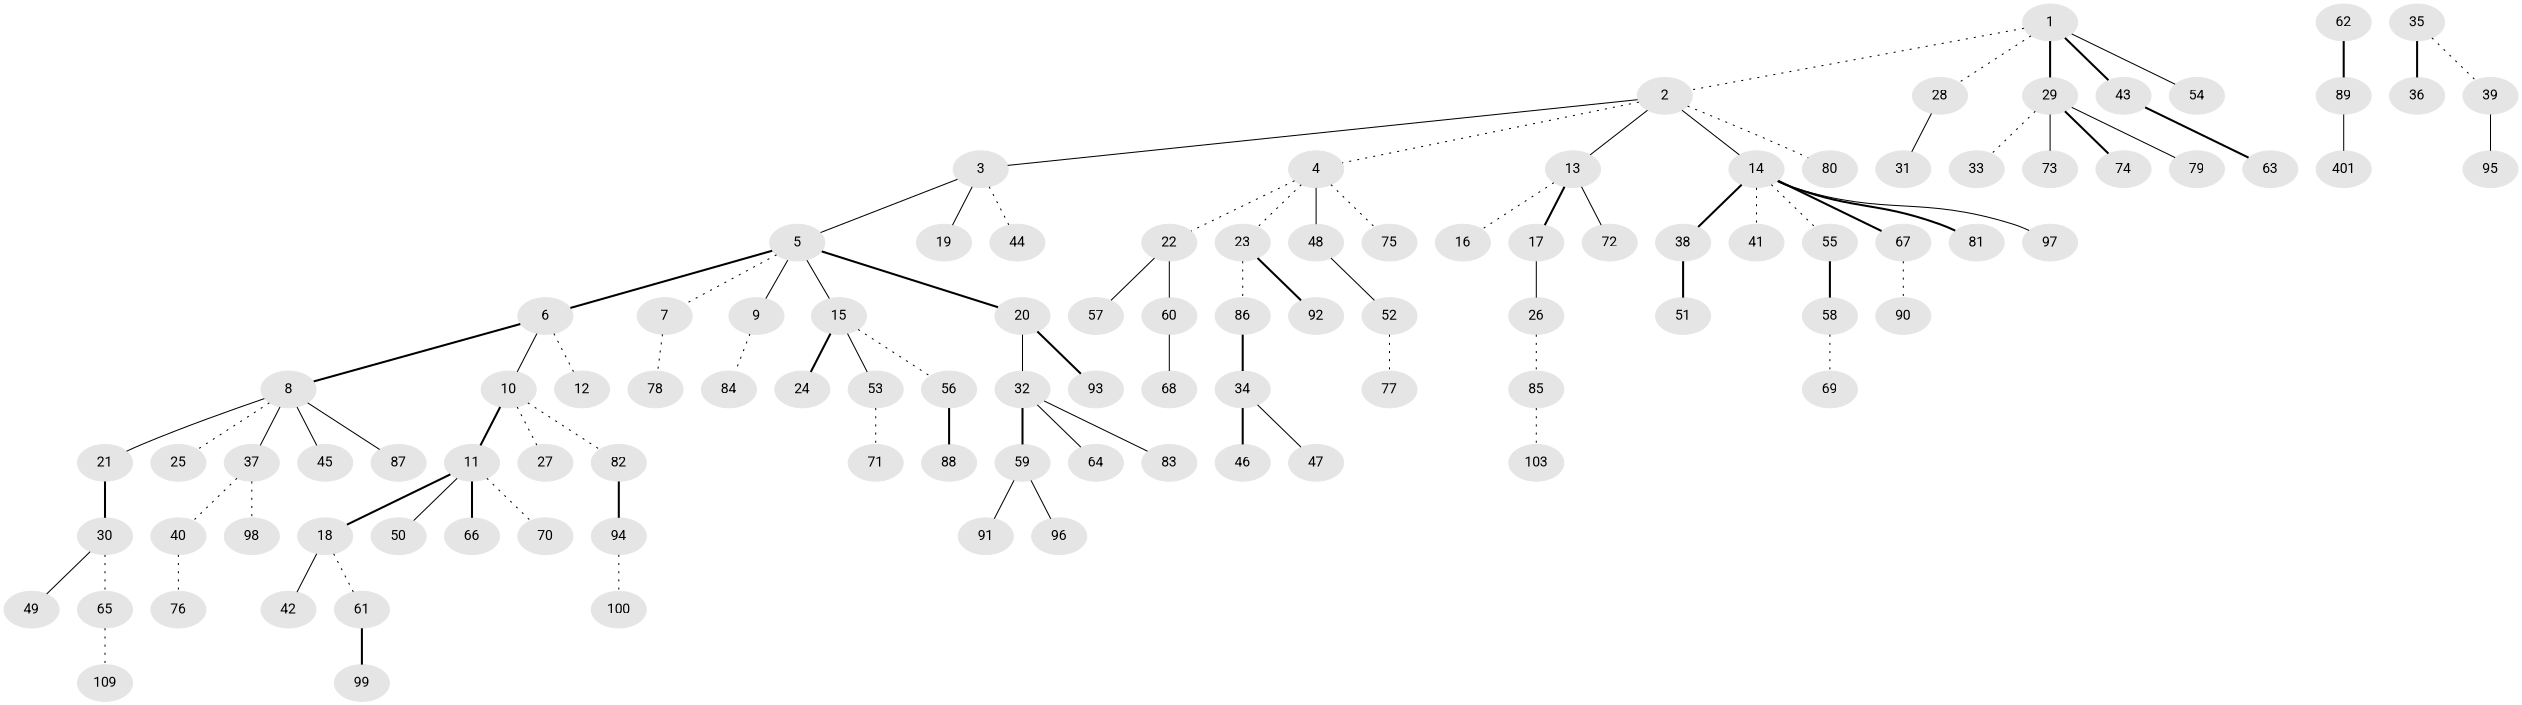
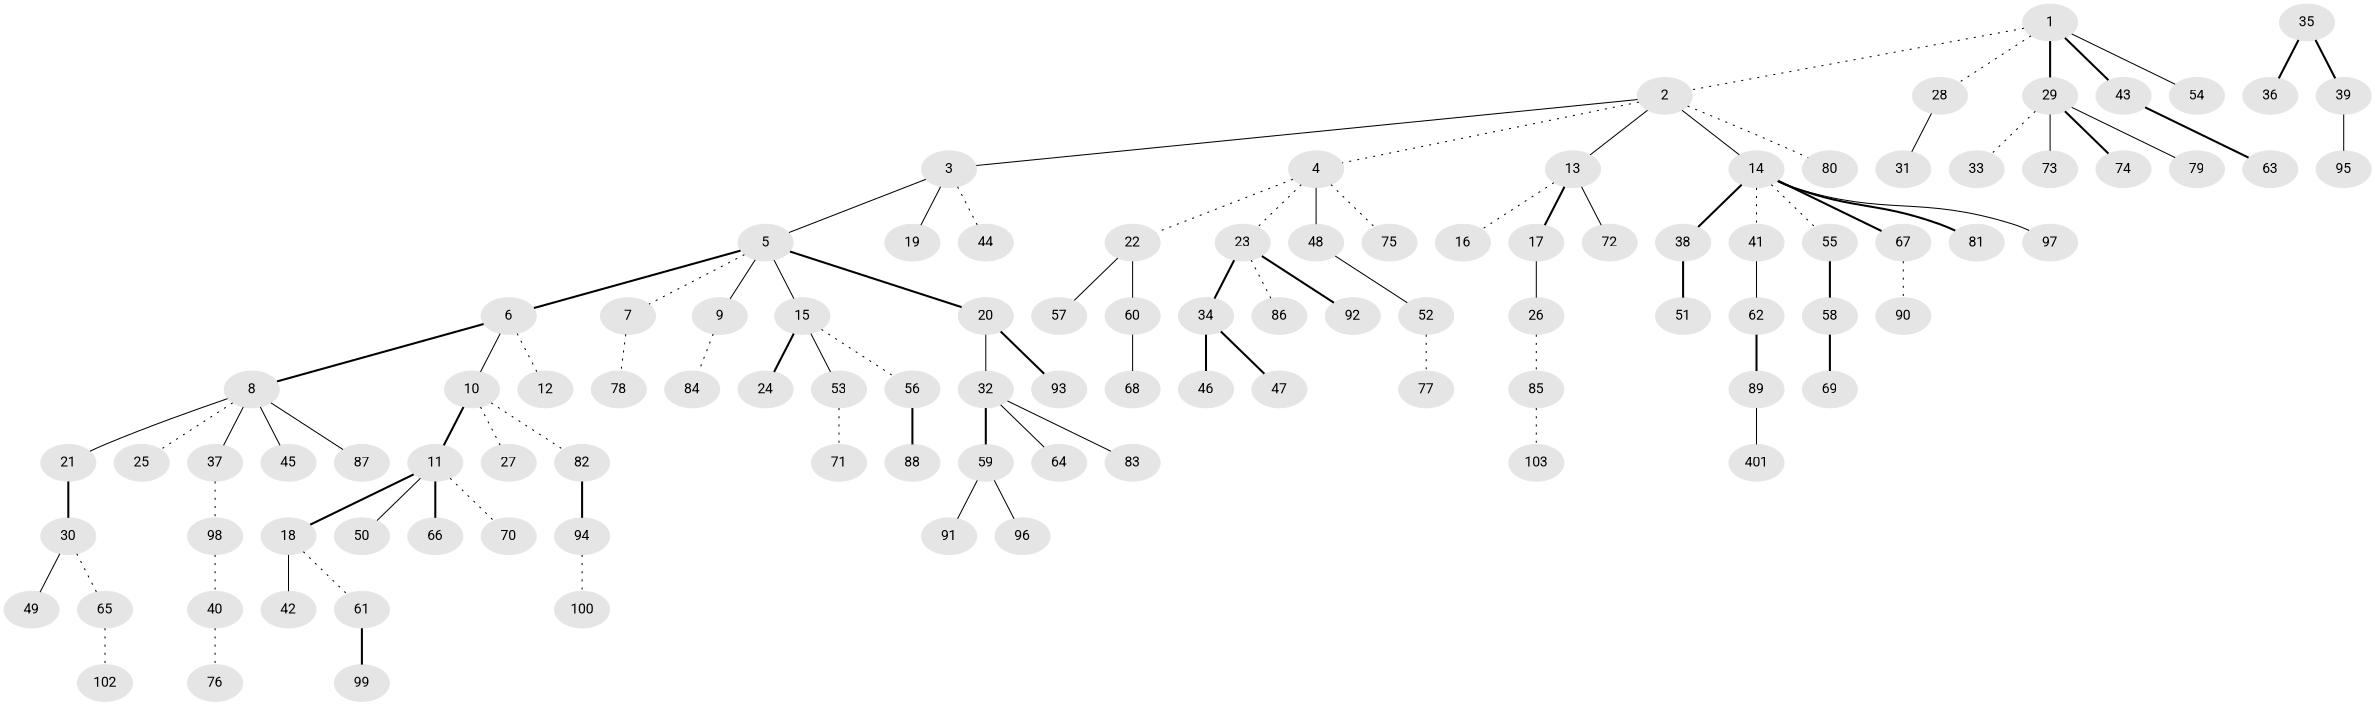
edge "35" -- "39": style dotted -> bold
edge "41" -- "62": added
edge "86" -- "34": now "23" -- "34"
edge "58" -- "69": style dotted -> bold
edge "34" -- "47": style solid -> bold
edge "37" -- "40": now "98" -- "40"
node "109": label "109" -> "102"
